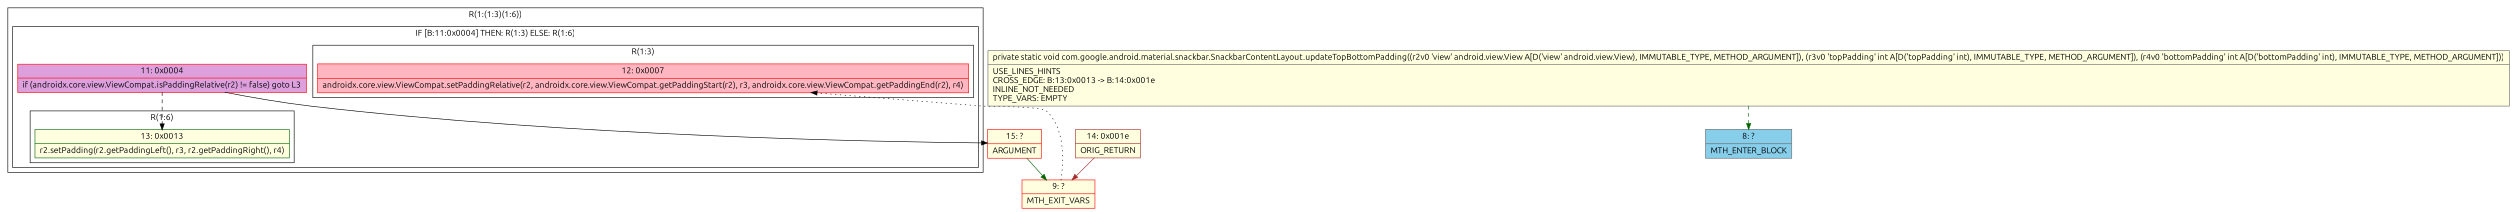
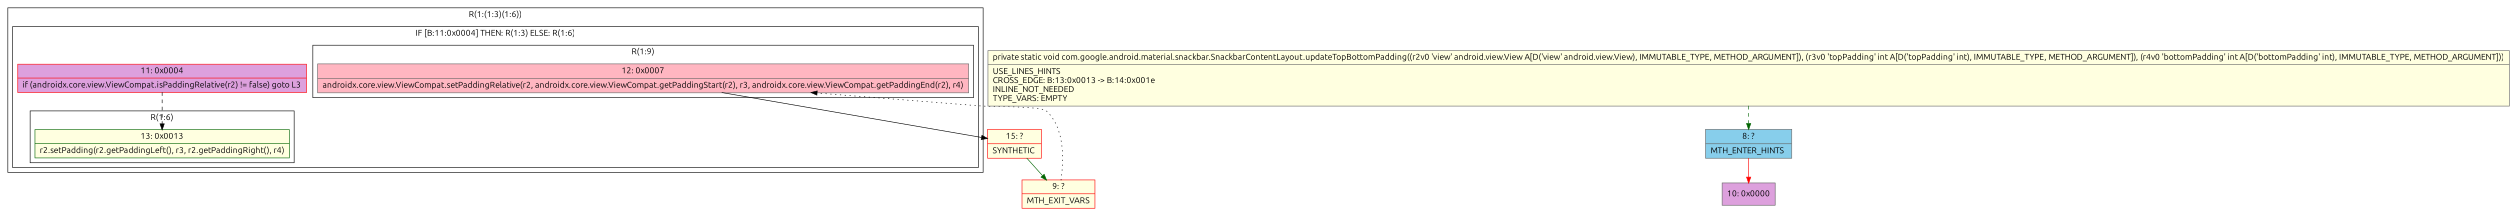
cluster "R(1:3)": label "R(1:3)" -> "R(1:9)"
node "12: 0x0007": color red -> gray40
edge "11: 0x0004" -> "15: ?": now "12: 0x0007" -> "15: ?"
node "14: 0x001e": removed
node "15: ?": text "ARGUMENT" -> "SYNTHETIC"
node "8: ?": text "MTH_ENTER_BLOCK" -> "MTH_ENTER_HINTS"
node "10: 0x0000": added
